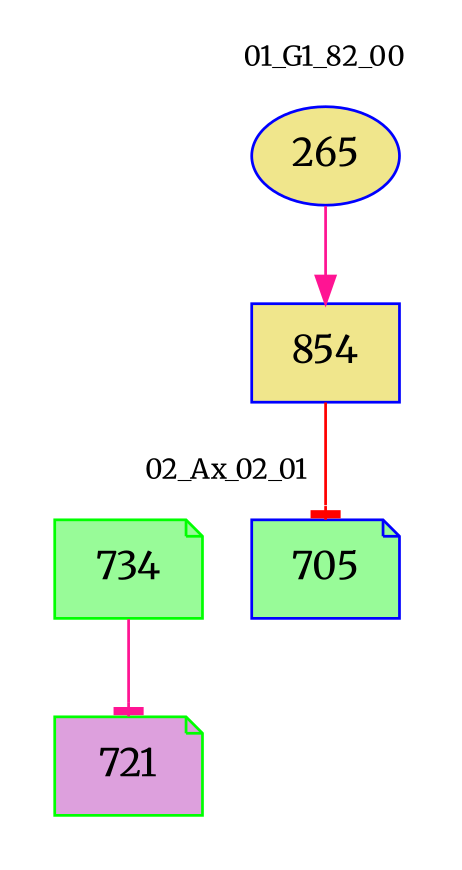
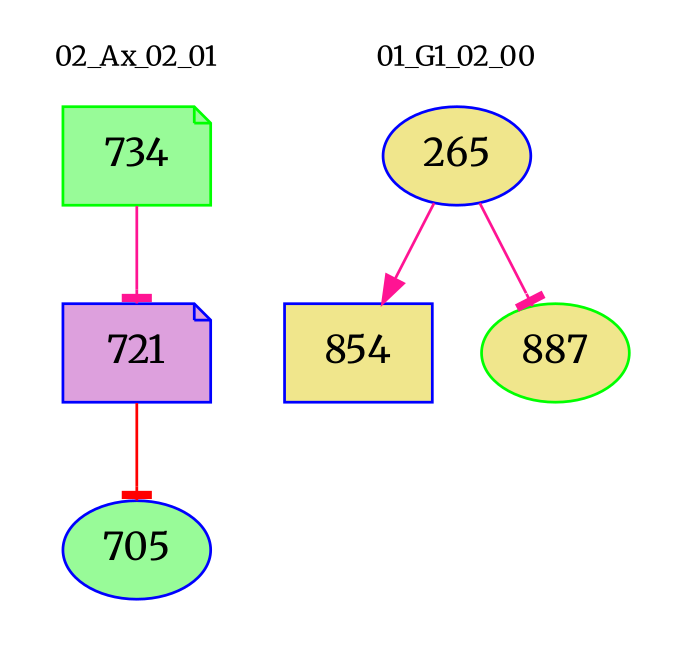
cluster "01_G1_82_00": label "01_G1_82_00" -> "01_G1_02_00"
node "887": added
edge "854" -> "705": now "721" -> "705"
node "705": shape note -> ellipse
node "721": color green -> blue
